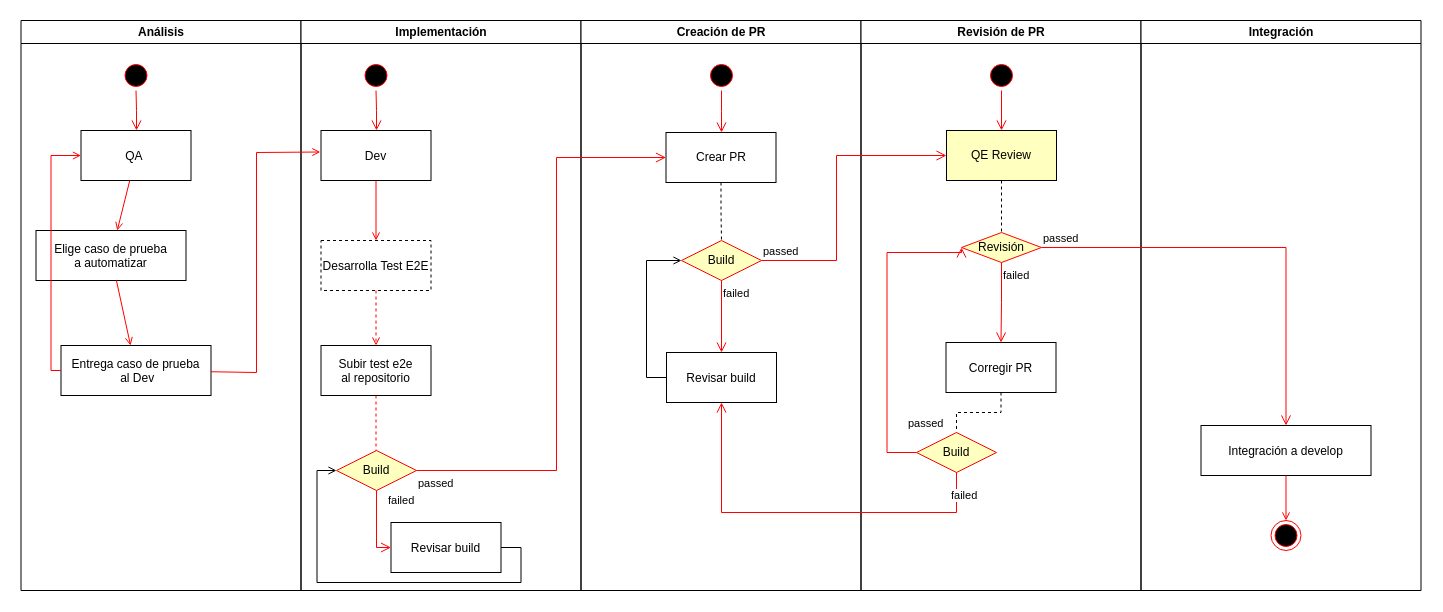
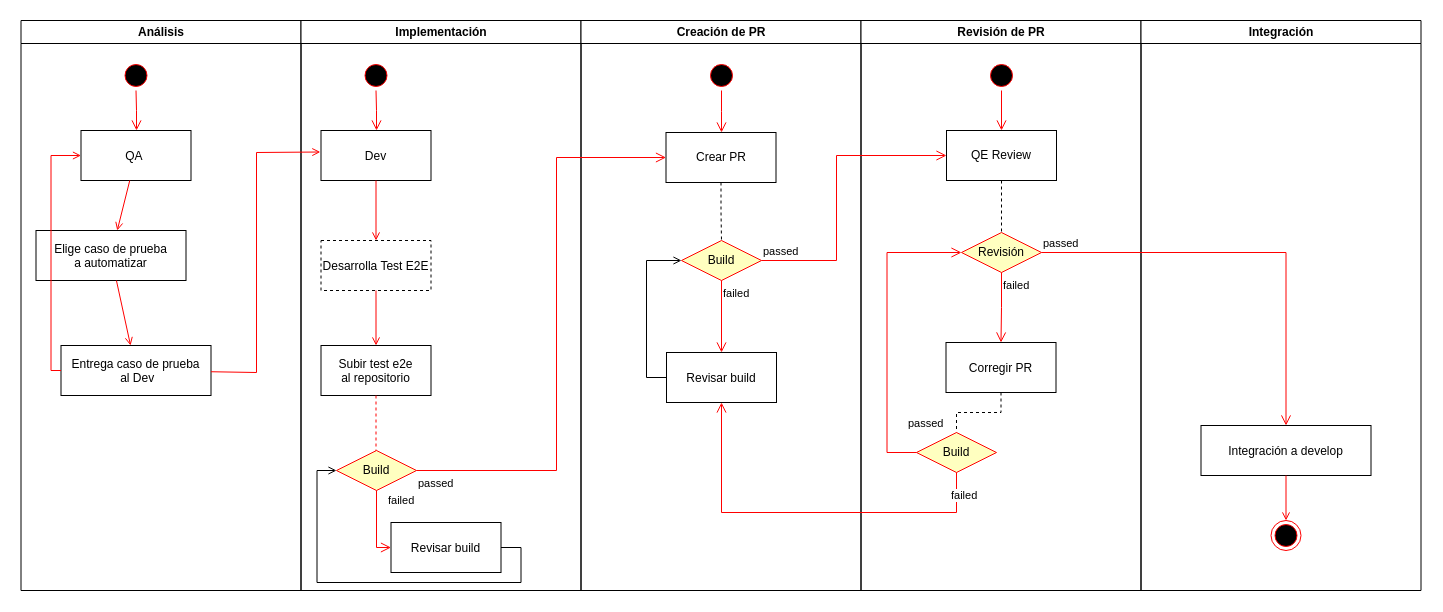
node "QE Review": fillcolor #ffffc0 -> #ffffff
node "Revisión": size 80x30 -> 80x40
edge "Desarrolla Test E2E" -> "Subir test e2e al repositorio": style dashed -> solid
